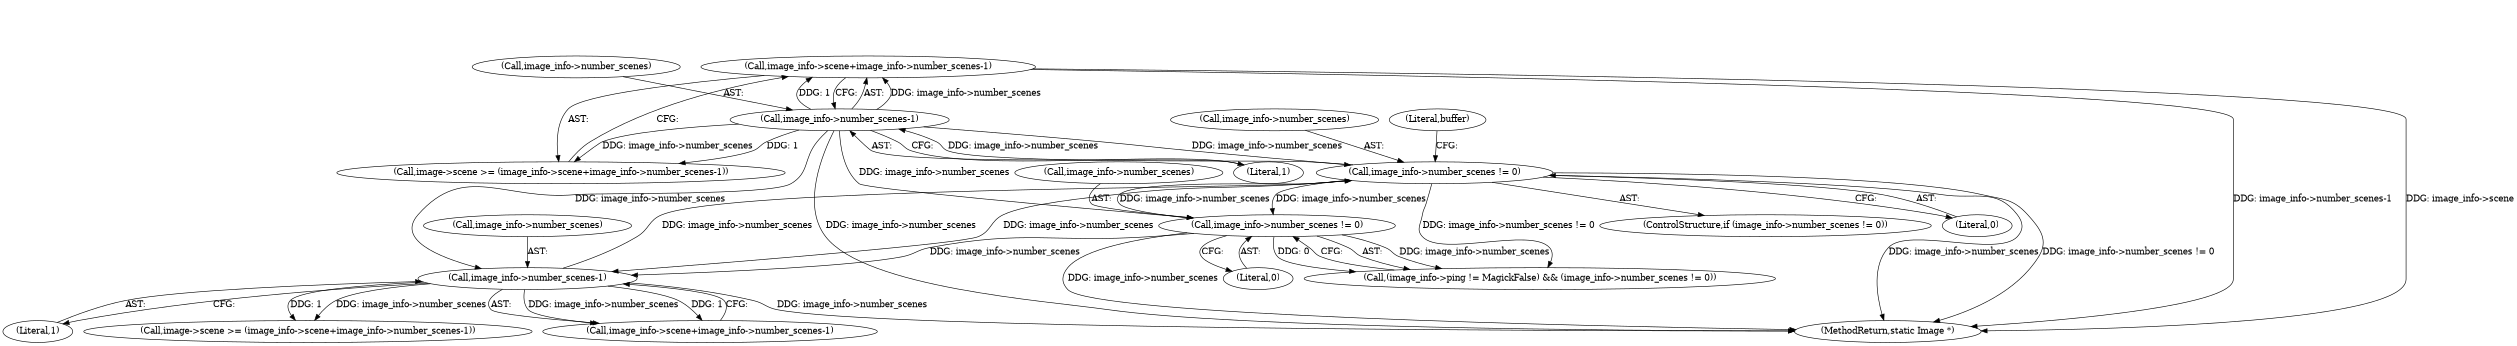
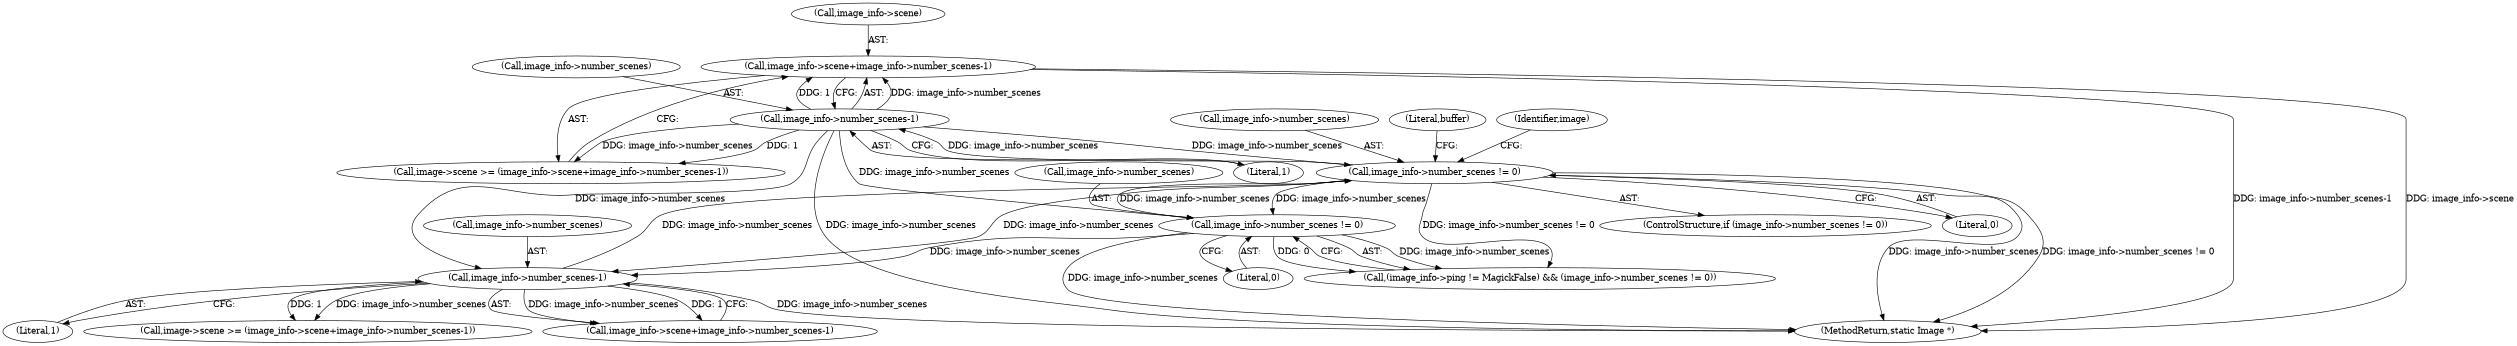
node "(Call,image_info->scene)": added
node "(Identifier,image)": added
